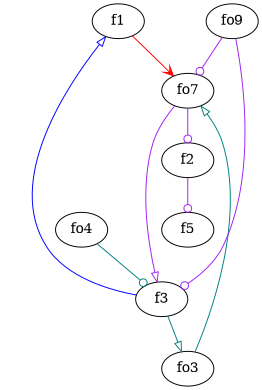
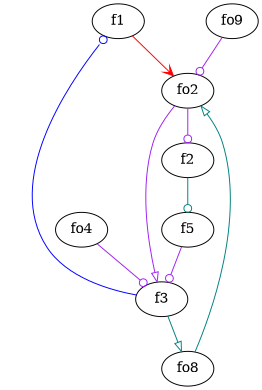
node "fo7": label "fo7" -> "fo2"
edge "fo9" -> "f3": now "f5" -> "f3"
edge "f3" -> "f1": arrowhead onormal -> odot
edge "f2" -> "f5": color purple -> teal
edge "fo4" -> "f3": color teal -> purple
node "fo3": label "fo3" -> "fo8"
